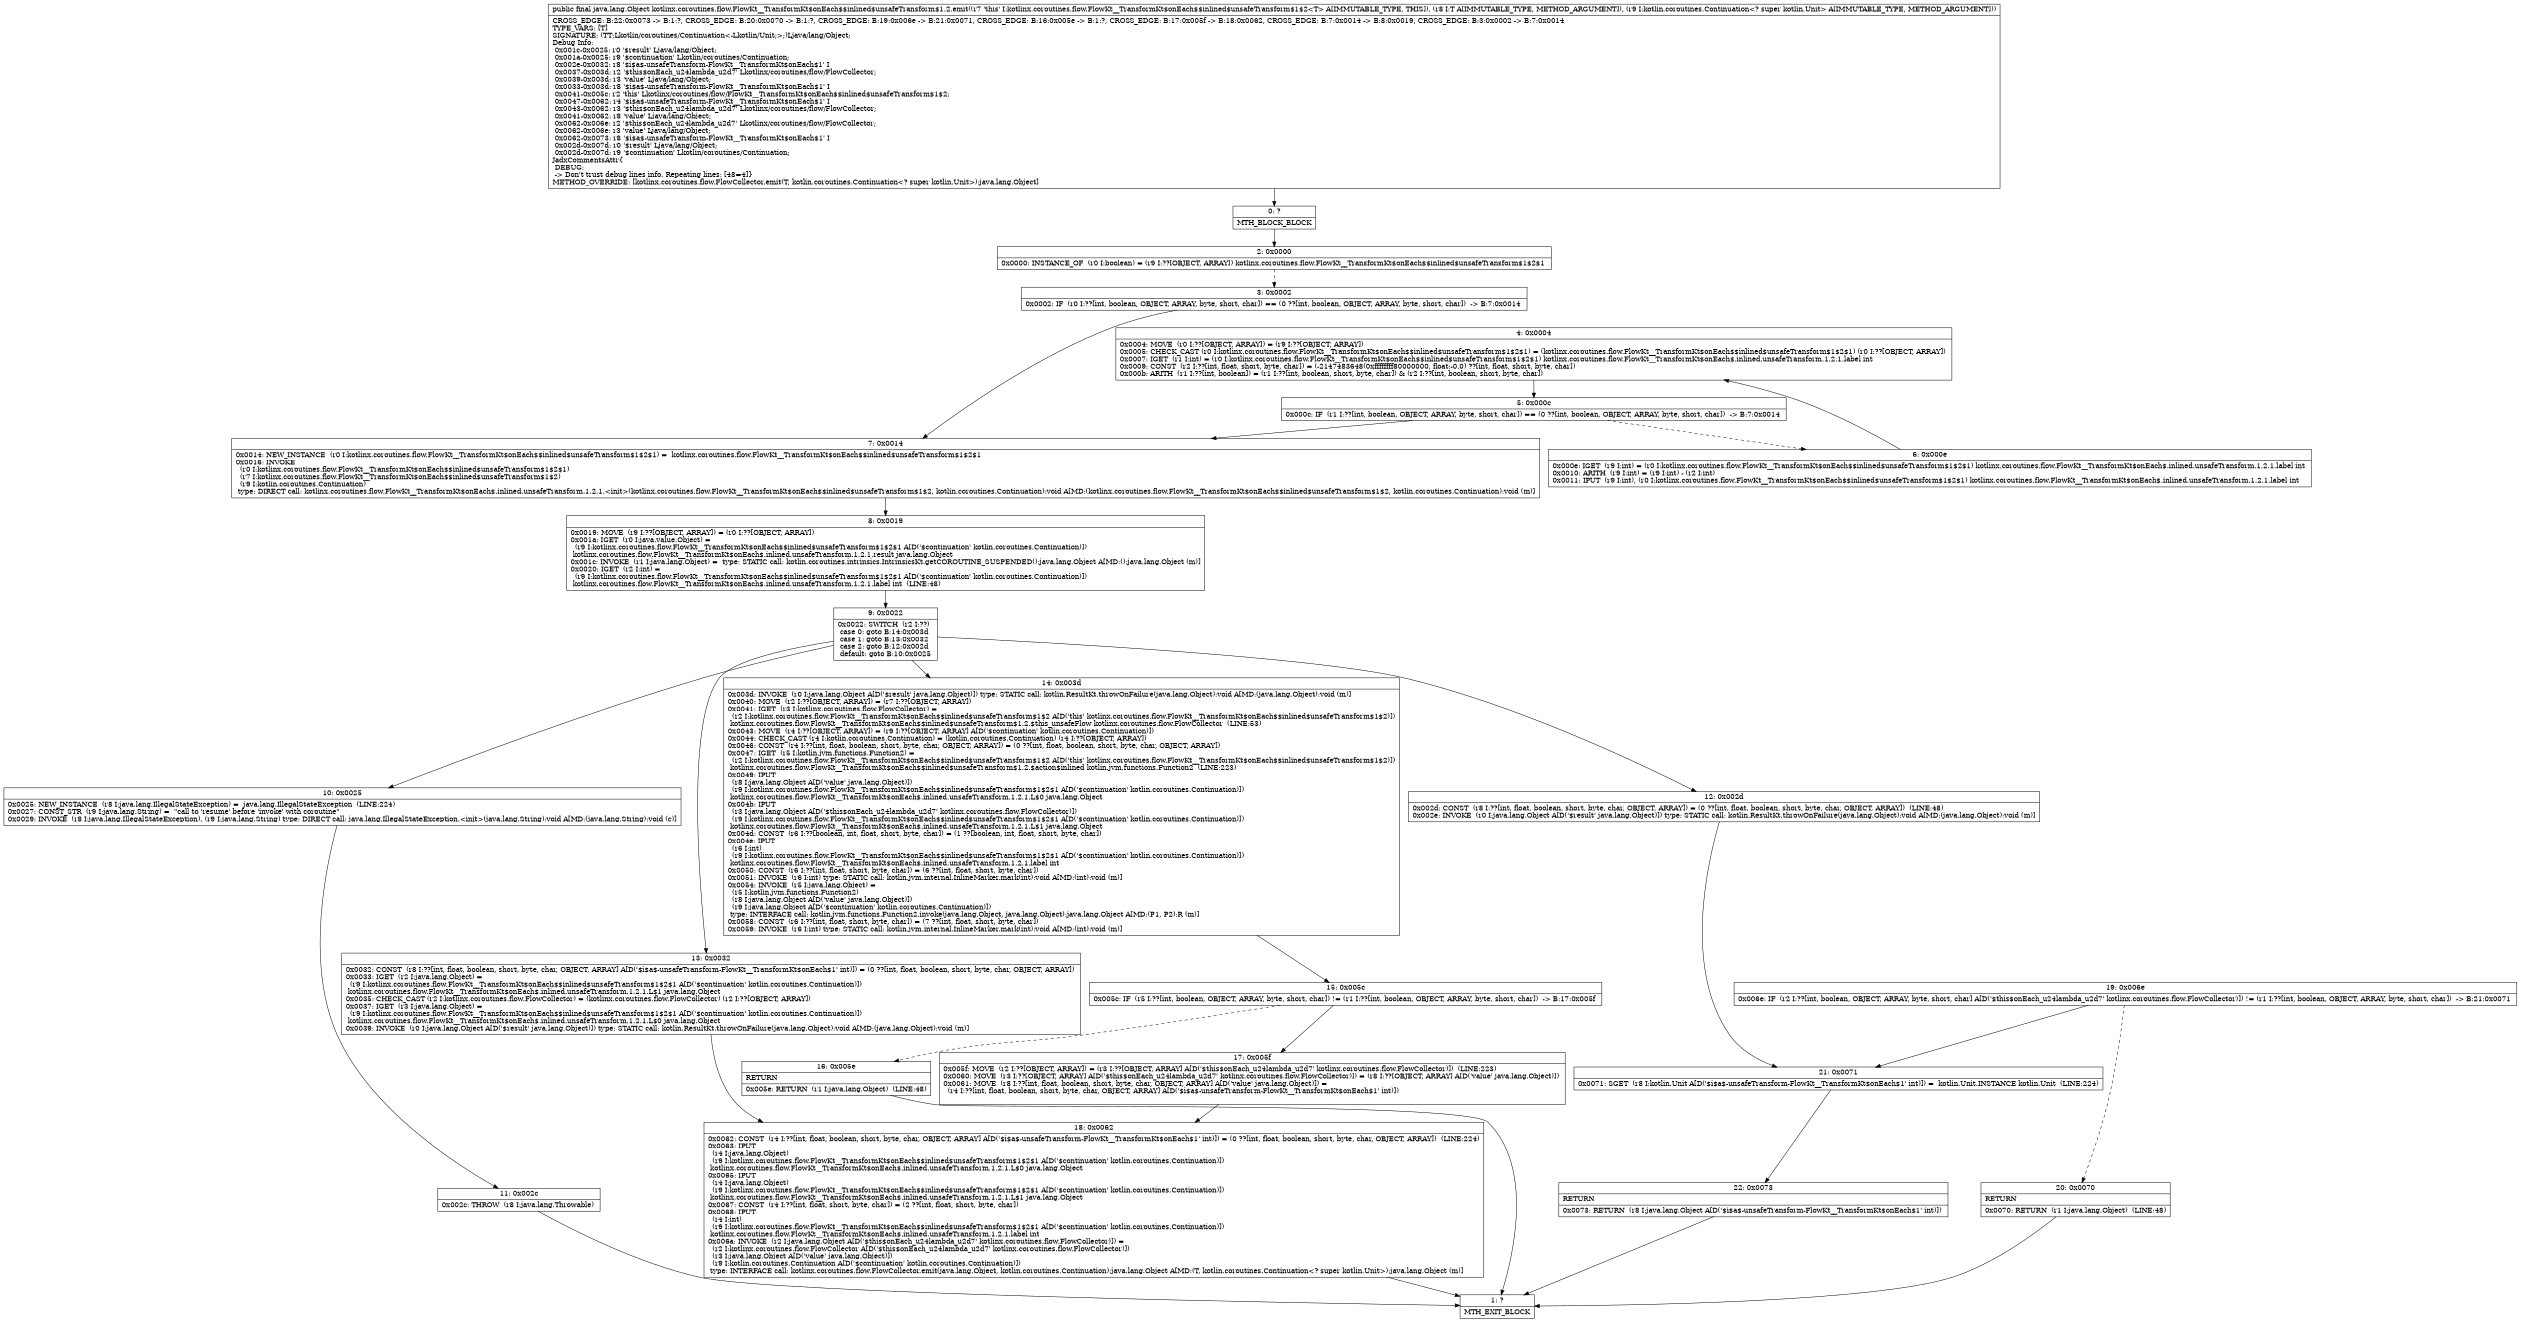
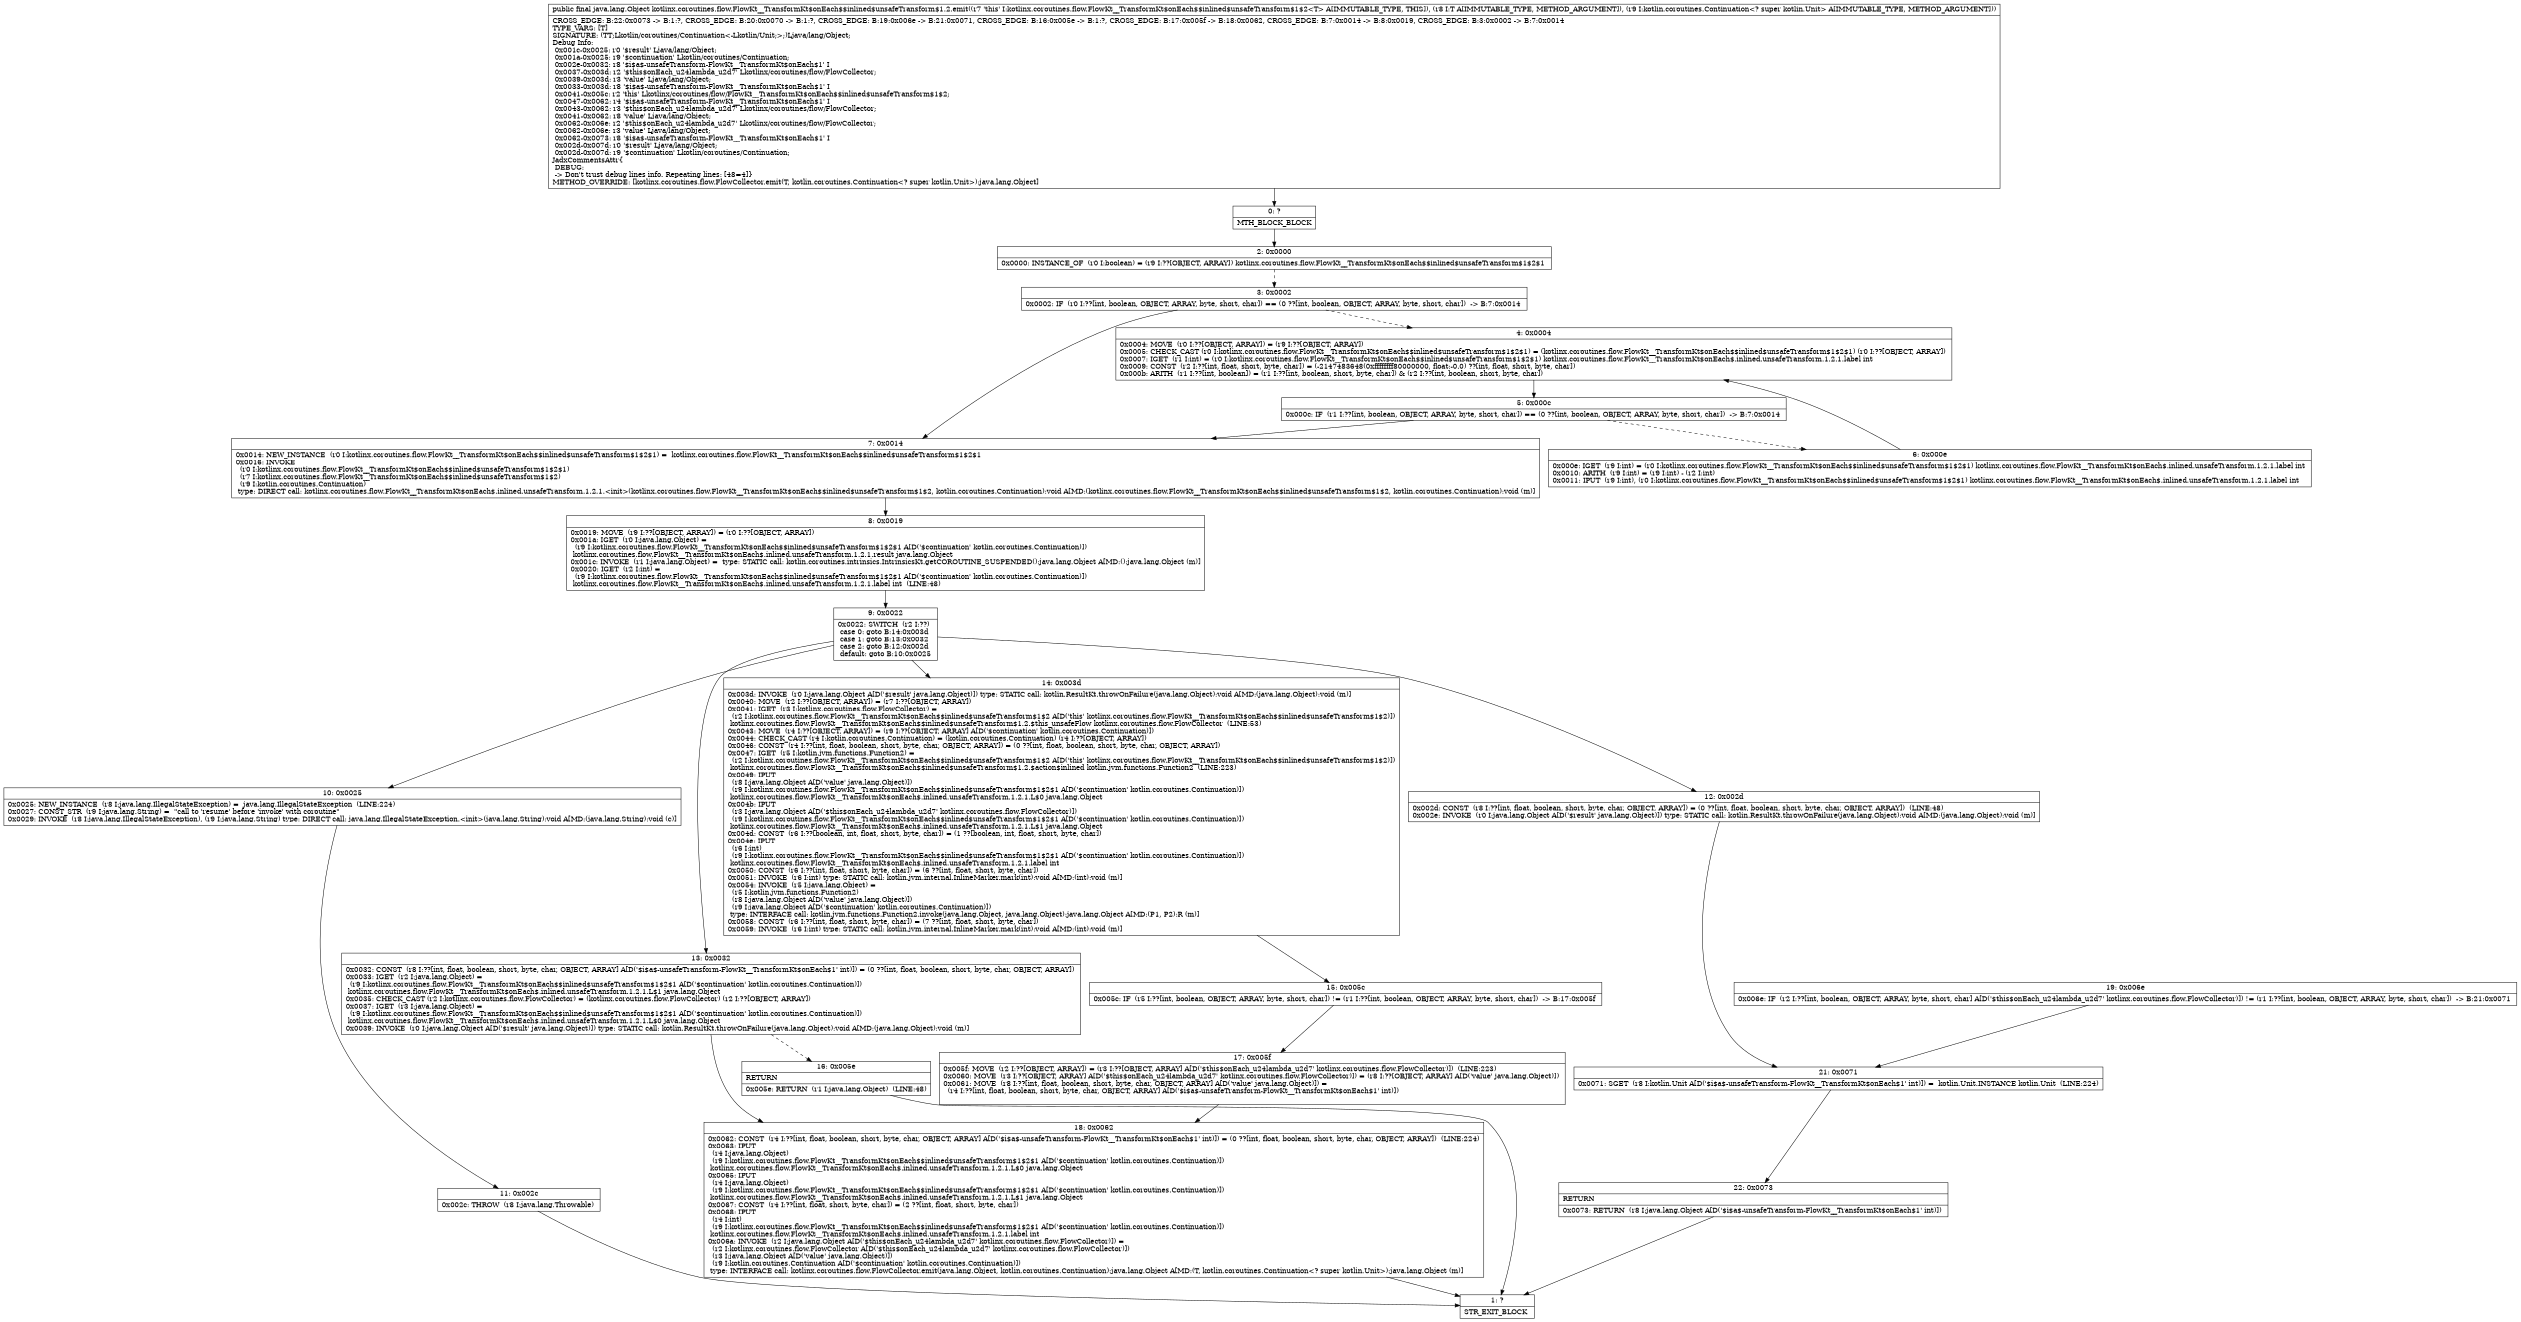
edge "3: 0x0002" -> "4: 0x0004": added
node "8: 0x0019": text "0x001a: IGET  (r0 I:java.value.Object) =" -> "0x001a: IGET  (r0 I:java.lang.Object) ="
edge "15: 0x005c" -> "16: 0x005e": now "13: 0x0032" -> "16: 0x005e"
node "20: 0x0070": removed
node "1: ?": text "MTH_EXIT_BLOCK" -> "STR_EXIT_BLOCK"
